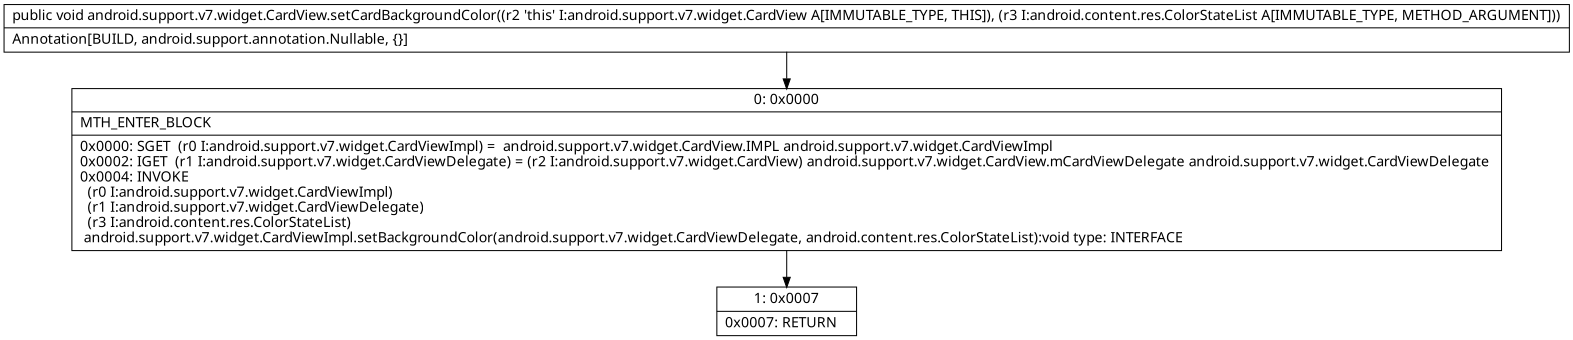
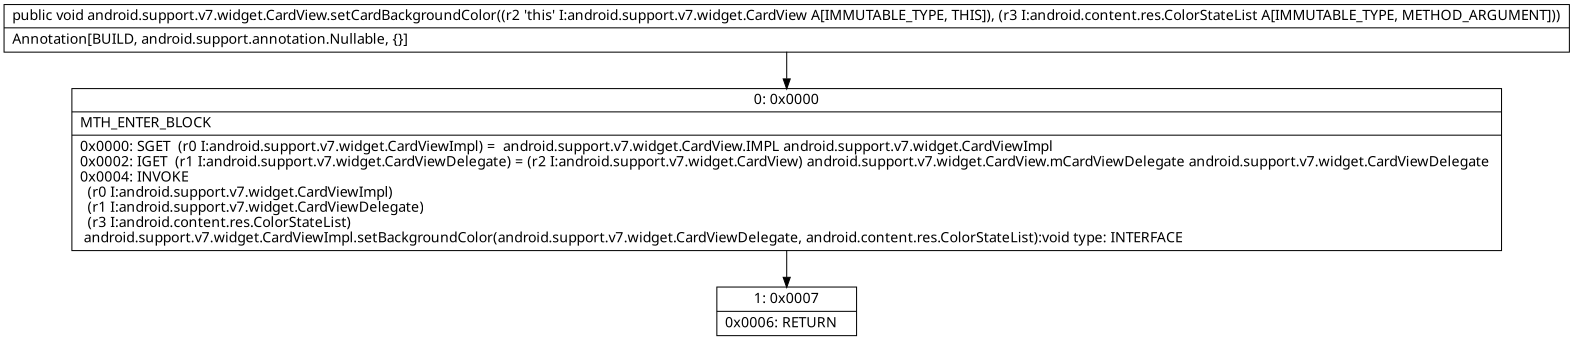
node "1: 0x0007": text "0x0007: RETURN" -> "0x0006: RETURN"
